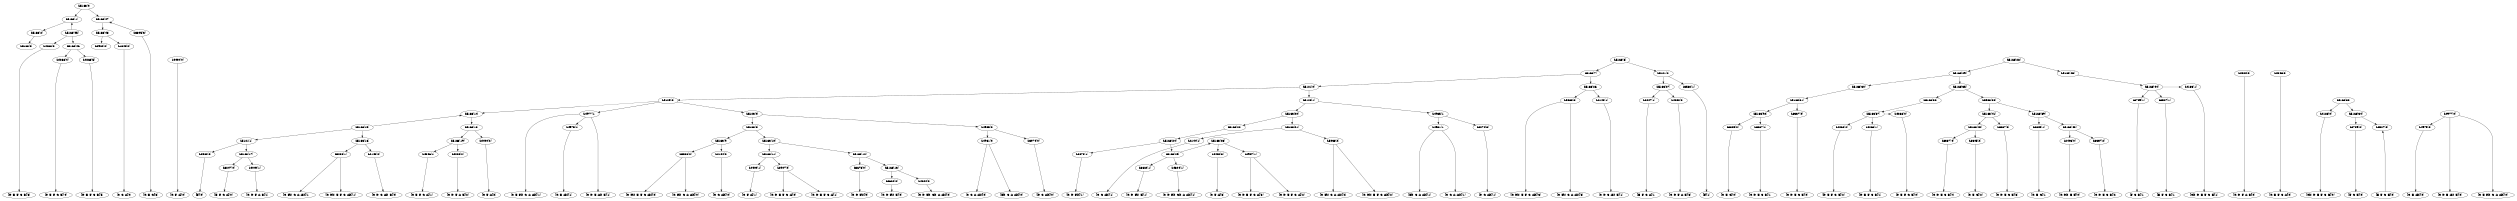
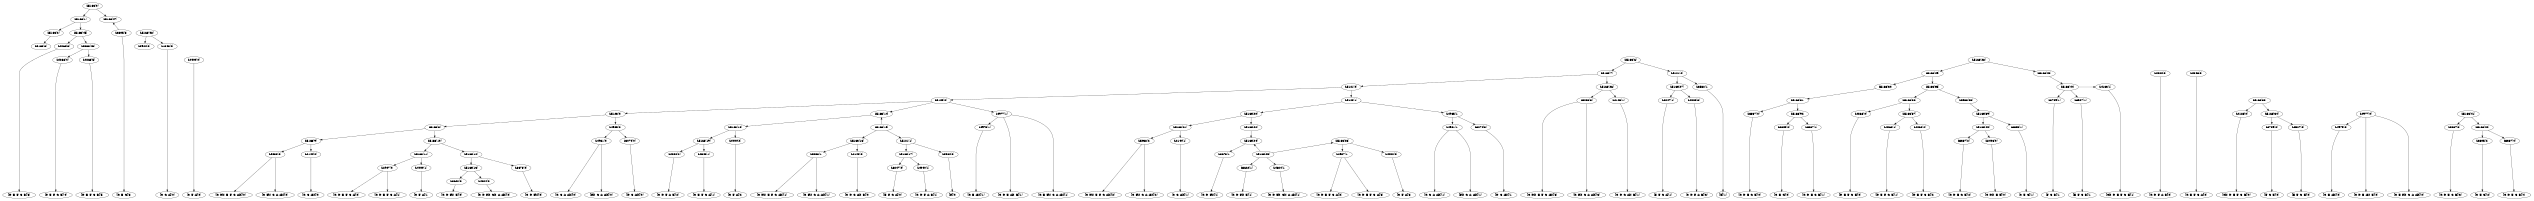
edge "L5163(47)" -> "L5163(48)": removed
edge "L5163(45)" -> "L5163(1)": reversed
node "L5163(46)": label "L5163(46)" -> "L5863(46)"
edge "L5563(38)" -> "L5163(41)": removed
edge "L5163(37)" -> "L4268(0)": now "L5163(36)" -> "L4268(0)"
edge "L5163(24)" -> "L5163(25)": reversed
edge "[E  F  G  B](0)" -> "L3527(0)": reversed
